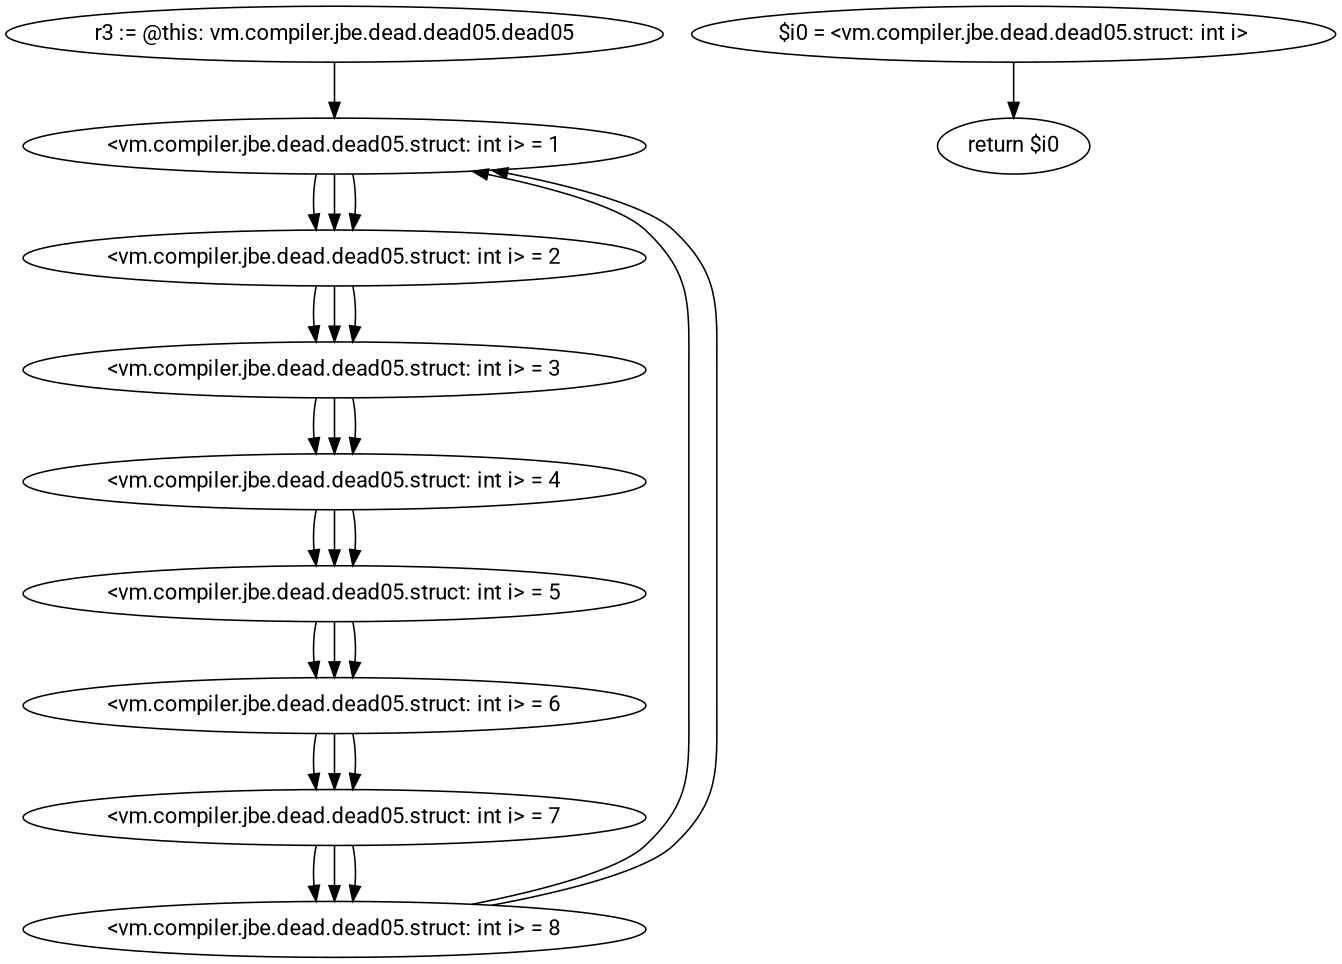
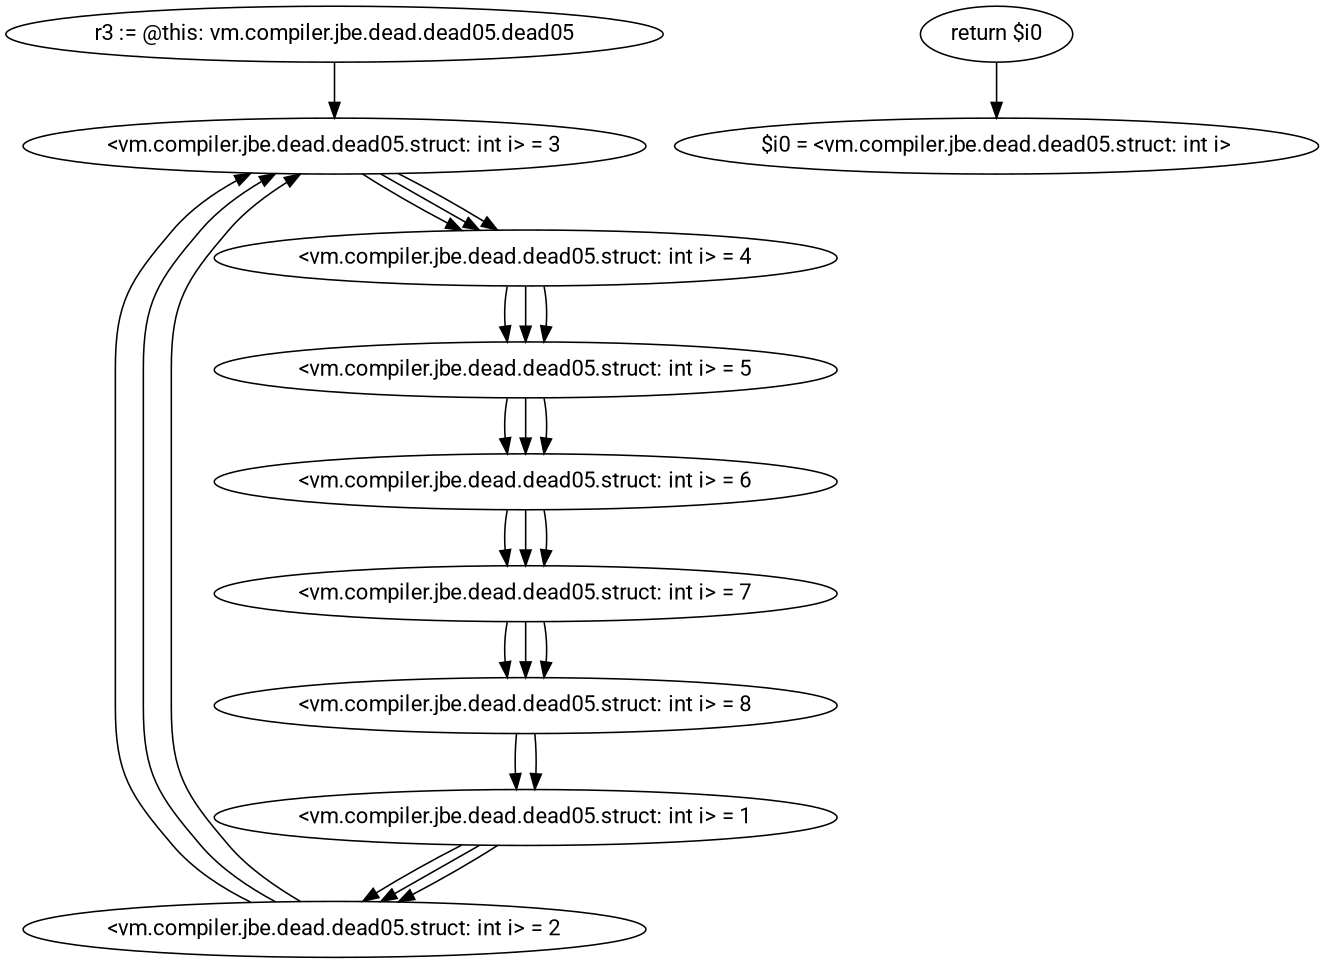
edge "r3 := @this: vm.compiler.jbe.dead.dead05.dead05" -> "<vm.compiler.jbe.dead.dead05.struct: int i> = 1": now "r3 := @this: vm.compiler.jbe.dead.dead05.dead05" -> "<vm.compiler.jbe.dead.dead05.struct: int i> = 3"
edge "$i0 = <vm.compiler.jbe.dead.dead05.struct: int i>" -> "return $i0": reversed
